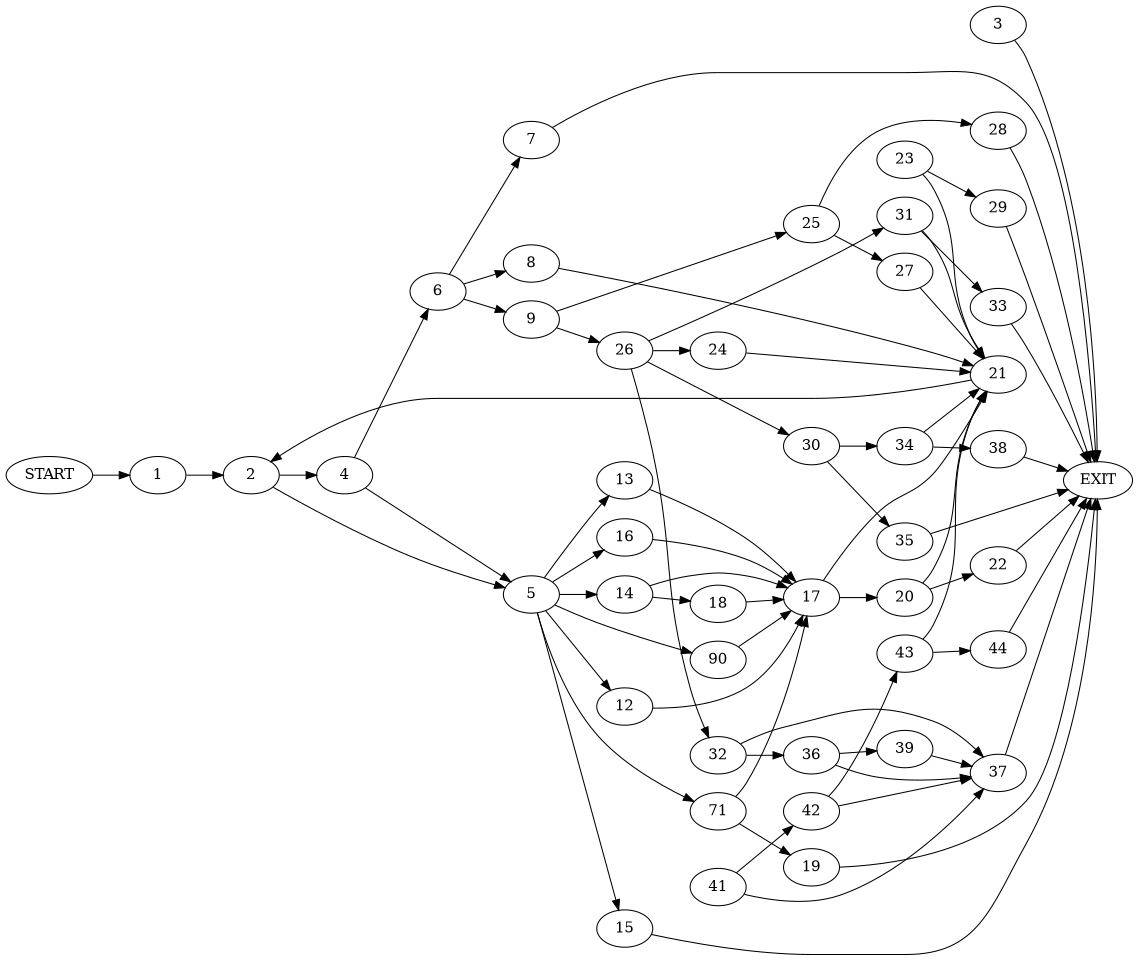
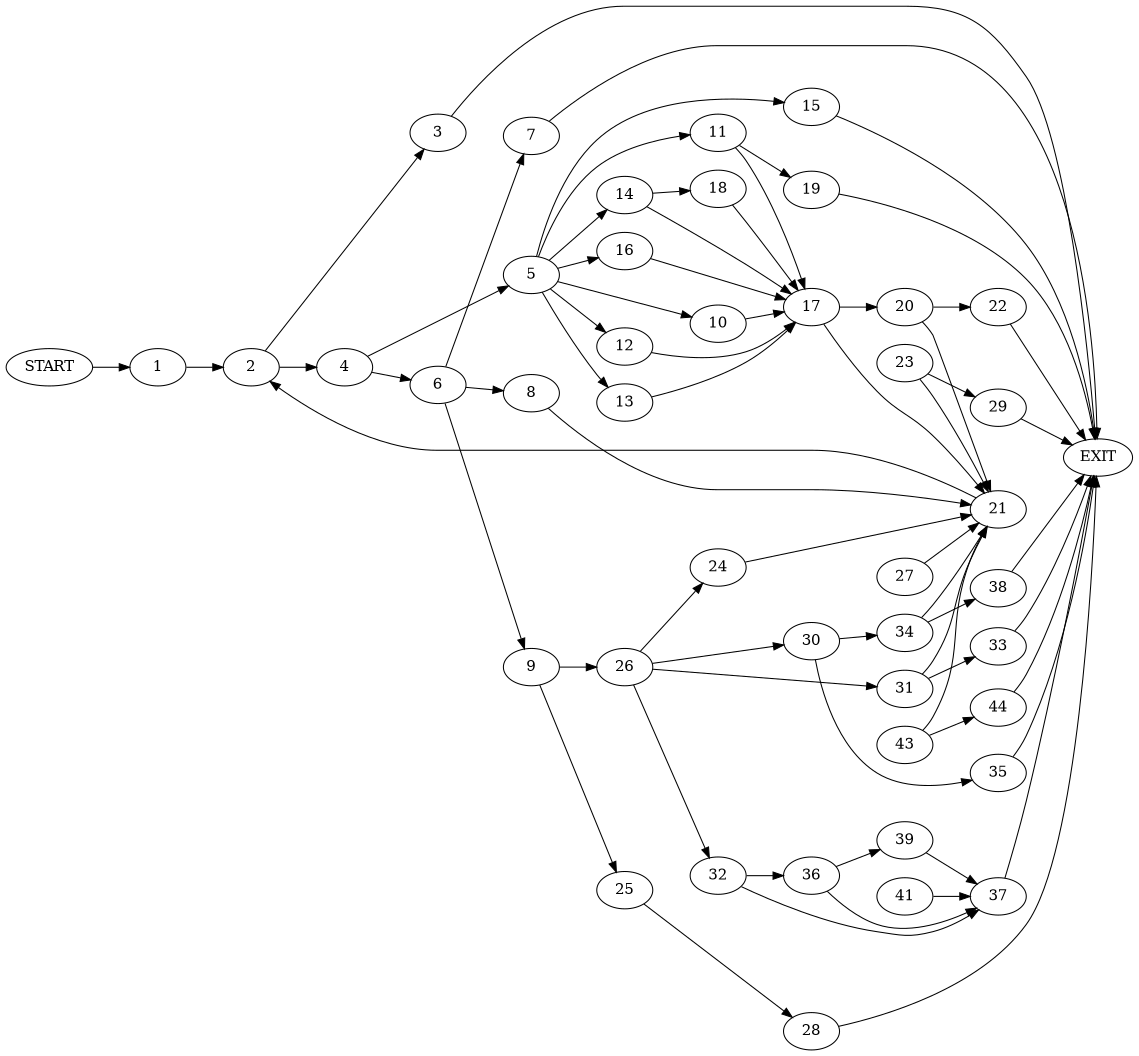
edge "25" -> "27": removed
edge "2" -> "5": now "2" -> "3"
node "90": label "90" -> "10"
node "71": label "71" -> "11"
node "42": removed
